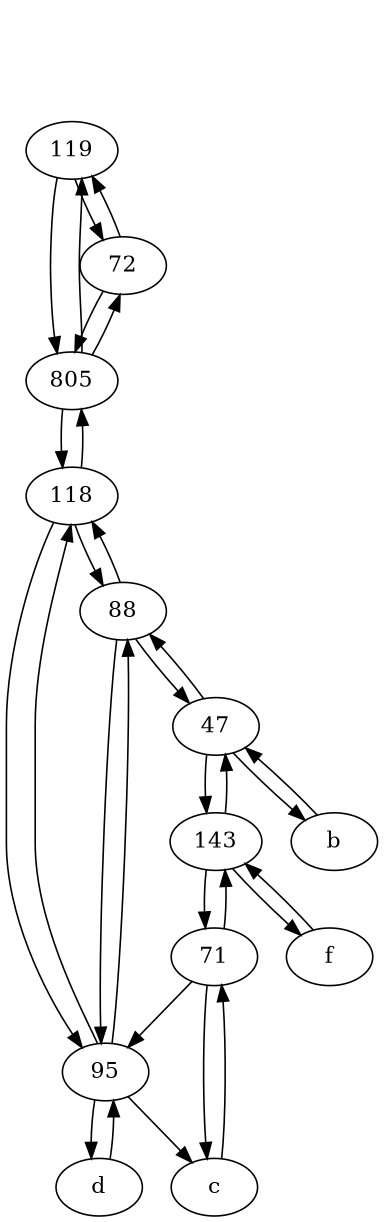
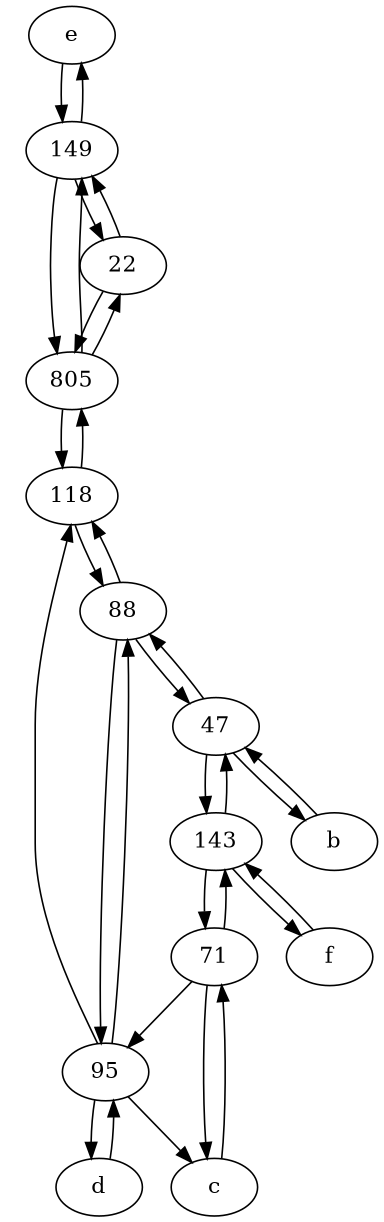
node "e": added
node "119": label "119" -> "149"
node "72": label "72" -> "22"
edge "118" -> "95": removed
